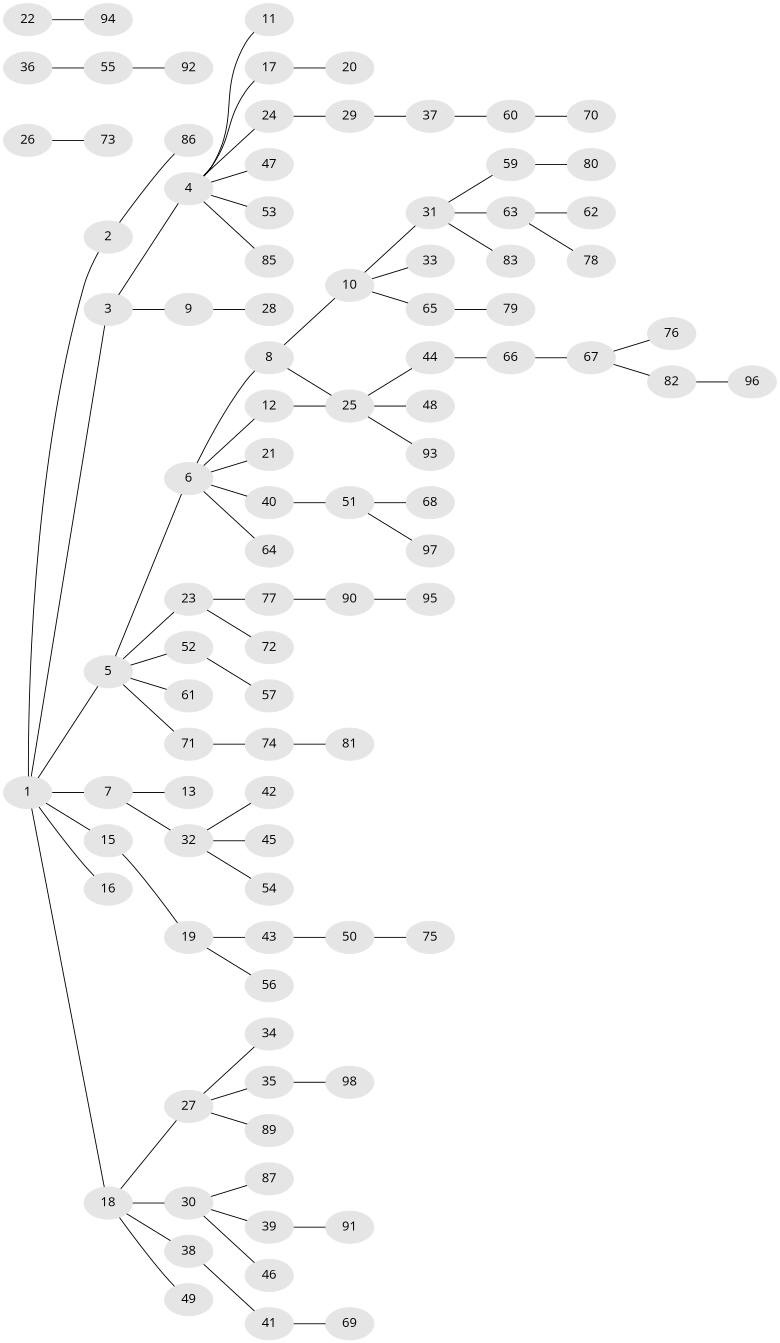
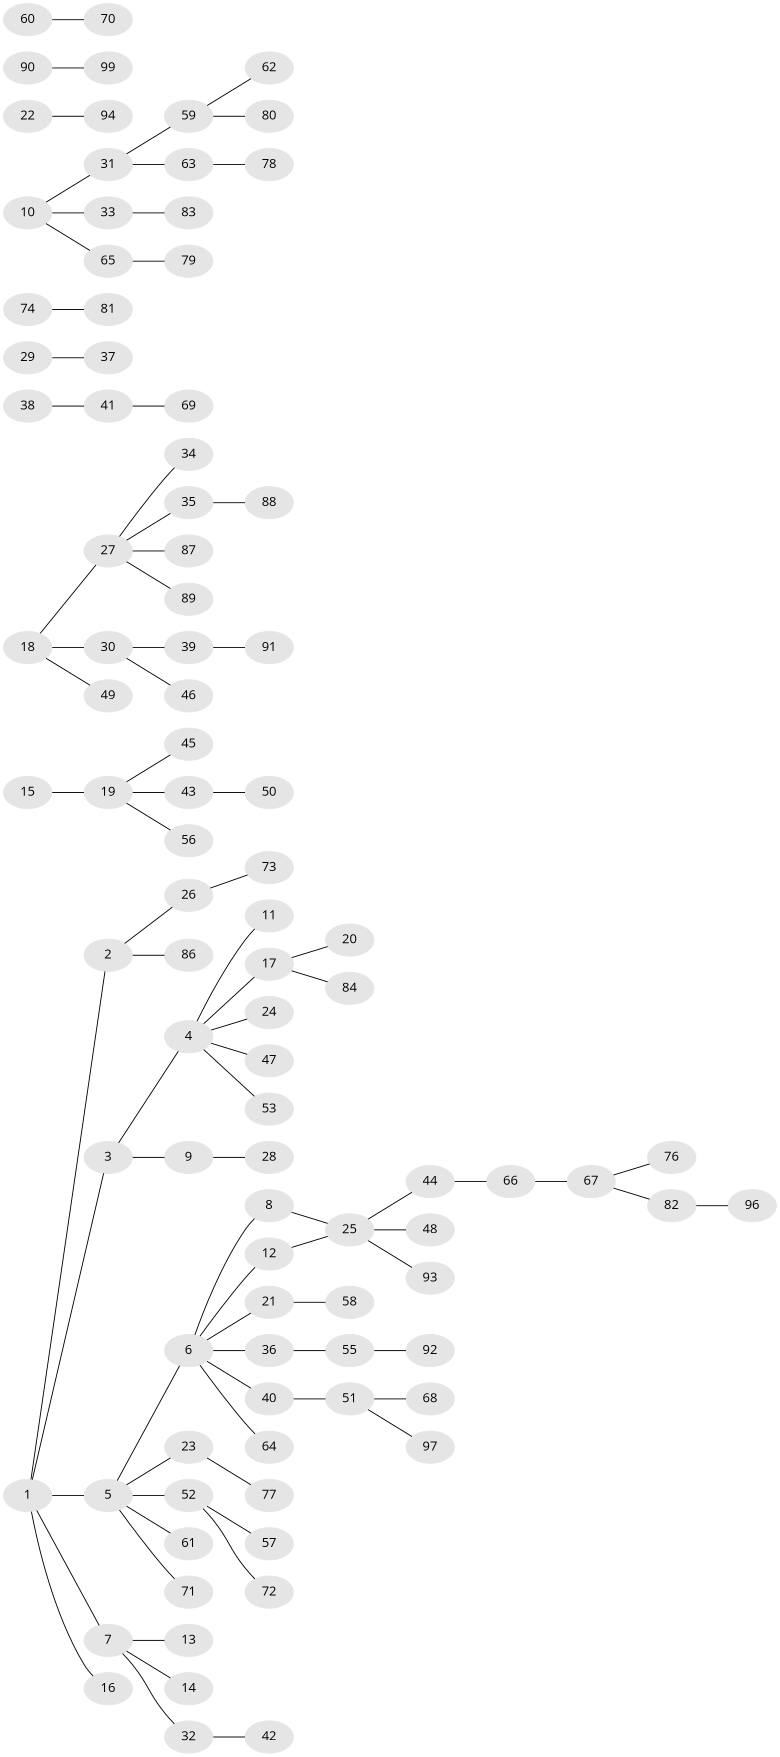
edge "24" -- "29": removed
edge "37" -- "60": removed
edge "63" -- "62": now "59" -- "62"
edge "31" -- "83": now "33" -- "83"
node "85": removed
edge "10" -- "8": removed
edge "77" -- "90": removed
node "95": label "95" -> "99"
edge "23" -- "72": now "52" -- "72"
edge "71" -- "74": removed
edge "1" -- "15": removed
edge "32" -- "45": now "19" -- "45"
node "54": removed
edge "26" -- "2": added
node "75": removed
node "84": added
edge "1" -- "18": removed
node "98": label "98" -> "88"
edge "87" -- "30": now "87" -- "27"
edge "18" -- "38": removed
node "58": added
edge "6" -- "36": added
node "14": added
